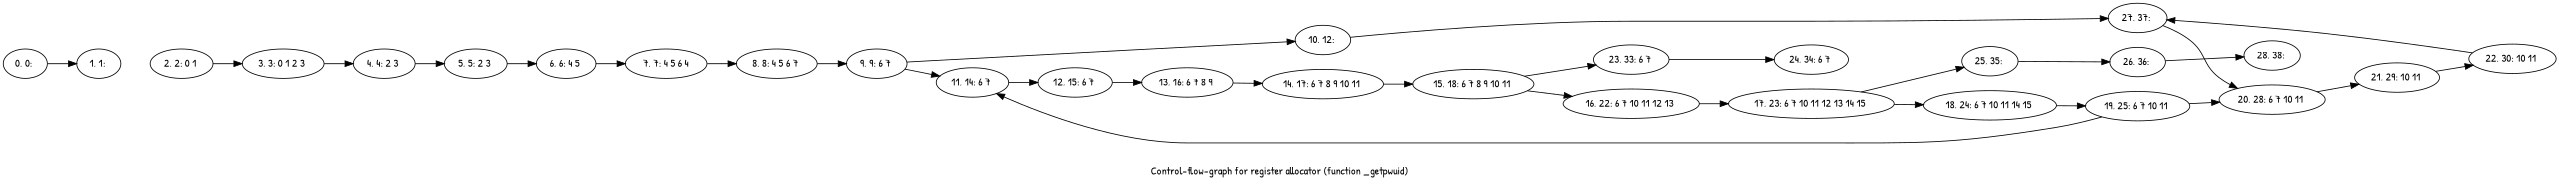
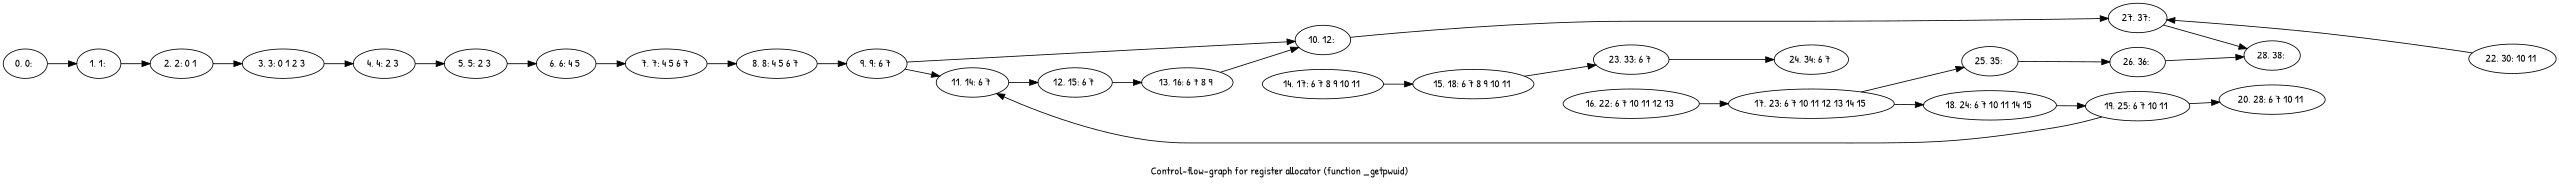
edge "27, 37:" -> "20, 28: 6 7 10 11": now "27, 37:" -> "28, 38:"
edge "1, 1:" -> "2, 2: 0 1": added
node "7, 7: 4 5 6 4": label "7, 7: 4 5 6 4" -> "7, 7: 4 5 6 7"
node "21, 29: 10 11": removed
edge "13, 16: 6 7 8 9" -> "14, 17: 6 7 8 9 10 11": now "13, 16: 6 7 8 9" -> "10, 12:"
edge "15, 18: 6 7 8 9 10 11" -> "16, 22: 6 7 10 11 12 13": removed
